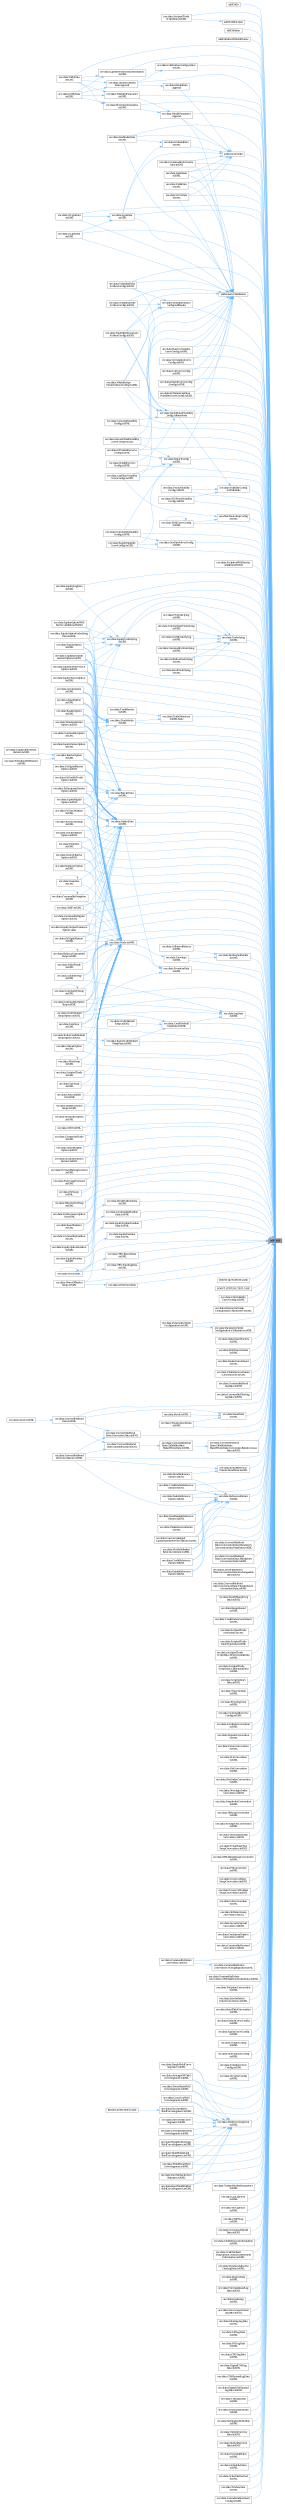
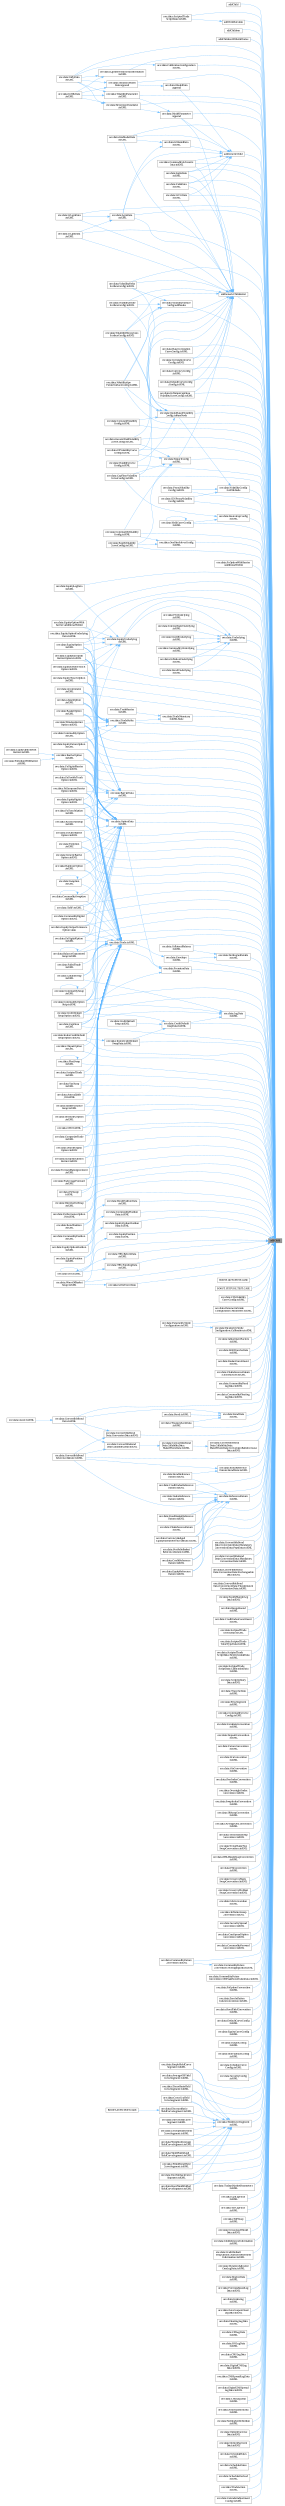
edge "ore::data::InflationModel Data::append" -> "ore::data::CalibrationConfiguration ::toXML": now "ore::data::InfJyData ::toXML" -> "ore::data::CalibrationConfiguration ::toXML"
edge "ore::data::BaseCorrelation CurveConfig::toXML" -> "addGenericChildAsList": removed
